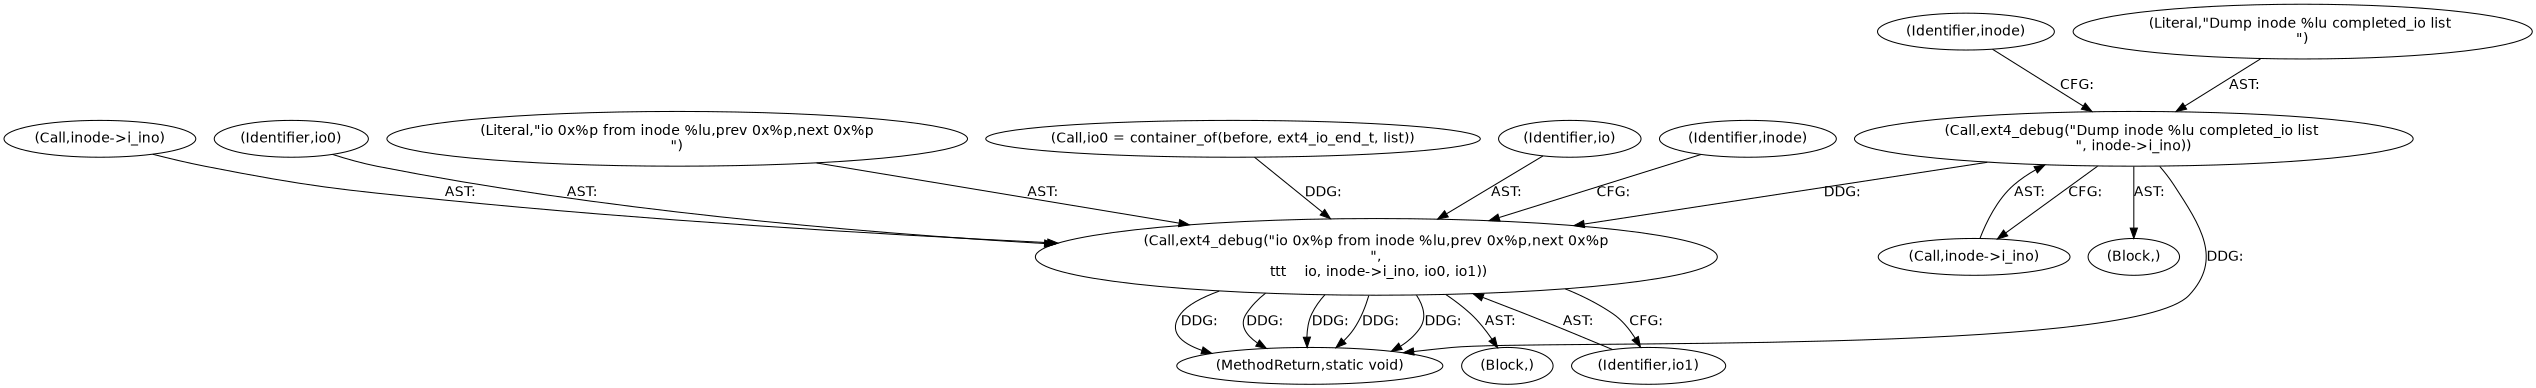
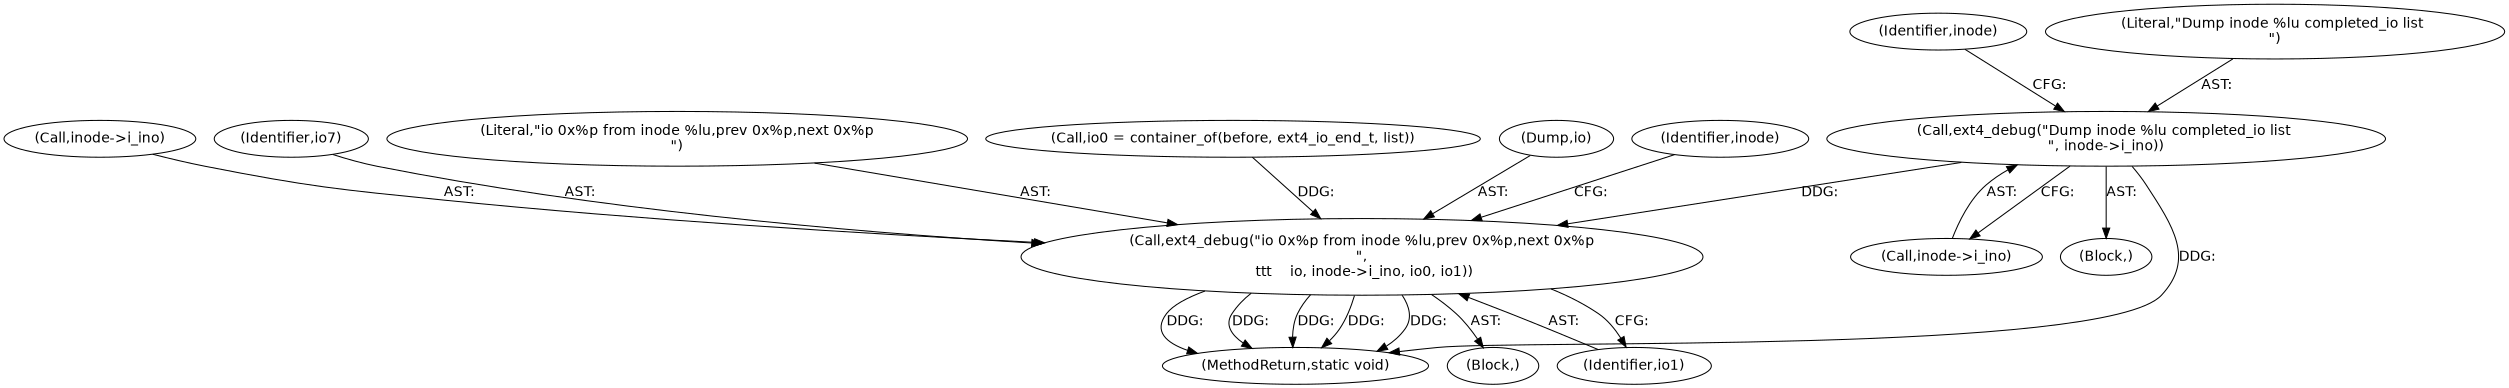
node "(Identifier,io0)": label "(Identifier,io0)" -> "(Identifier,io7)"
node "(Identifier,io)": label "(Identifier,io)" -> "(Dump,io)"
